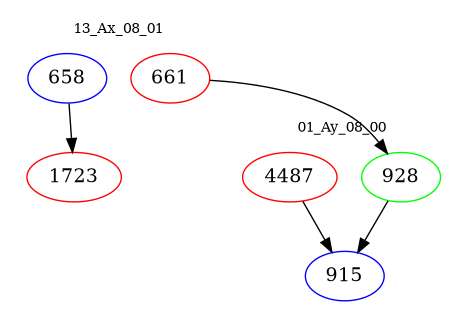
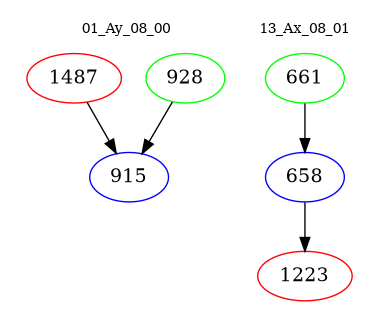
node "661": color red -> green
edge "661" -> "928": now "661" -> "658"
node "1723": label "1723" -> "1223"
node "4487": label "4487" -> "1487"
